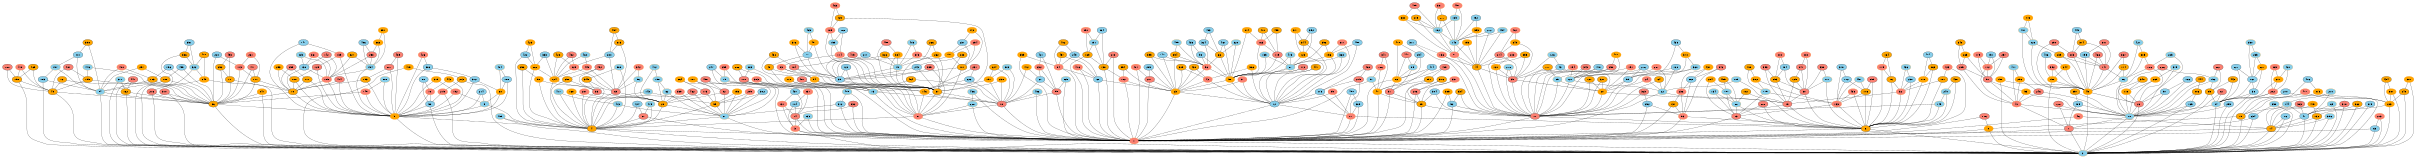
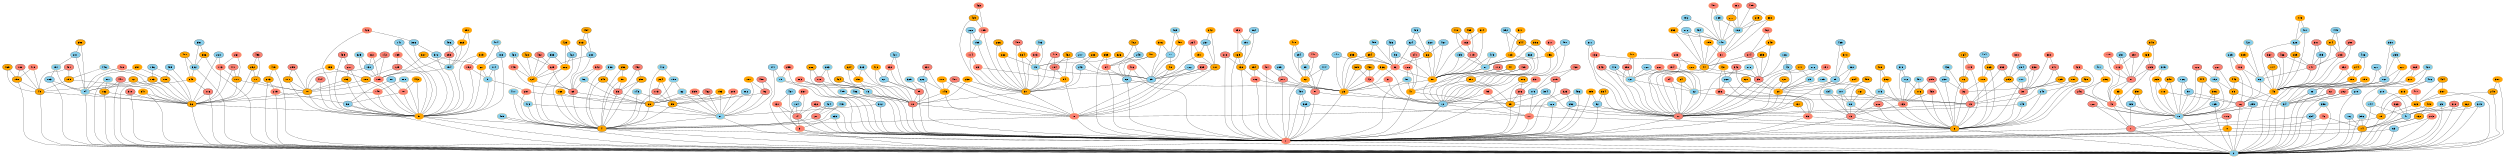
edge "9" -- "4": now "9" -- "287"
